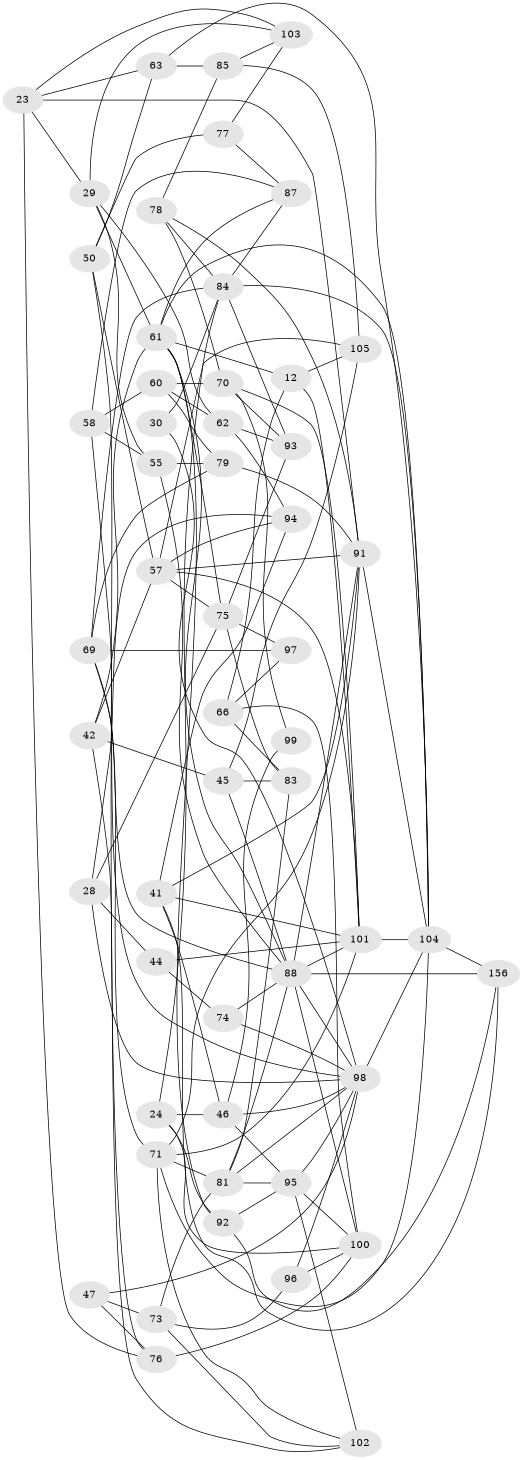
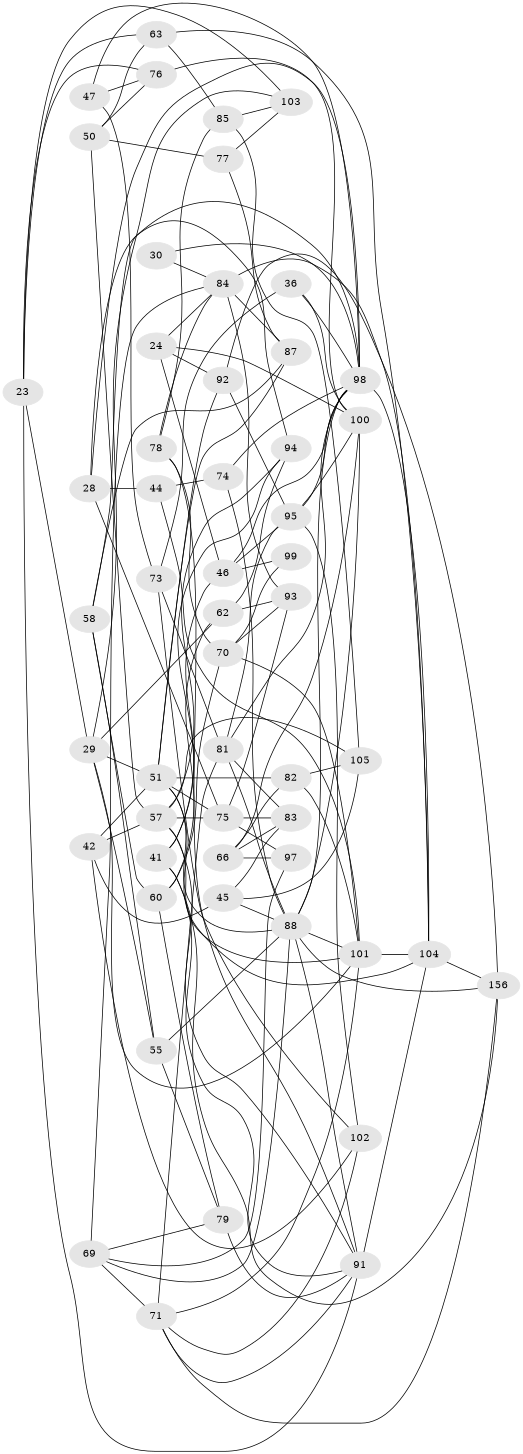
node "61": label "61" -> "51"
node "12": label "12" -> "82"
edge "41" -- "101": now "29" -- "101"
edge "104" -- "71": now "156" -- "71"
node "96": label "96" -> "36"
